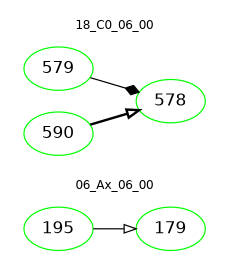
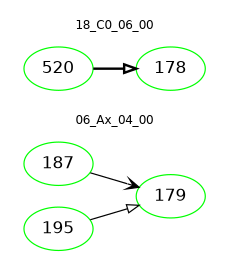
node "579": removed
node "578": label "578" -> "178"
node "590": label "590" -> "520"
node "187": added
cluster "06_Ax_06_00": label "06_Ax_06_00" -> "06_Ax_04_00"
